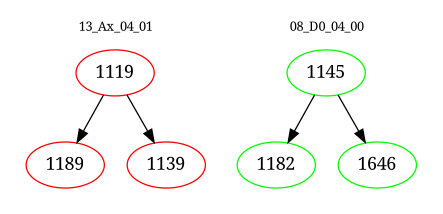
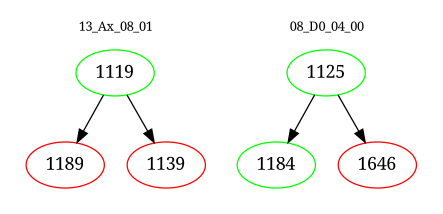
cluster "13_Ax_04_01": label "13_Ax_04_01" -> "13_Ax_08_01"
node "1119": color red -> green
node "1145": label "1145" -> "1125"
node "1182": label "1182" -> "1184"
node "1646": color green -> red
